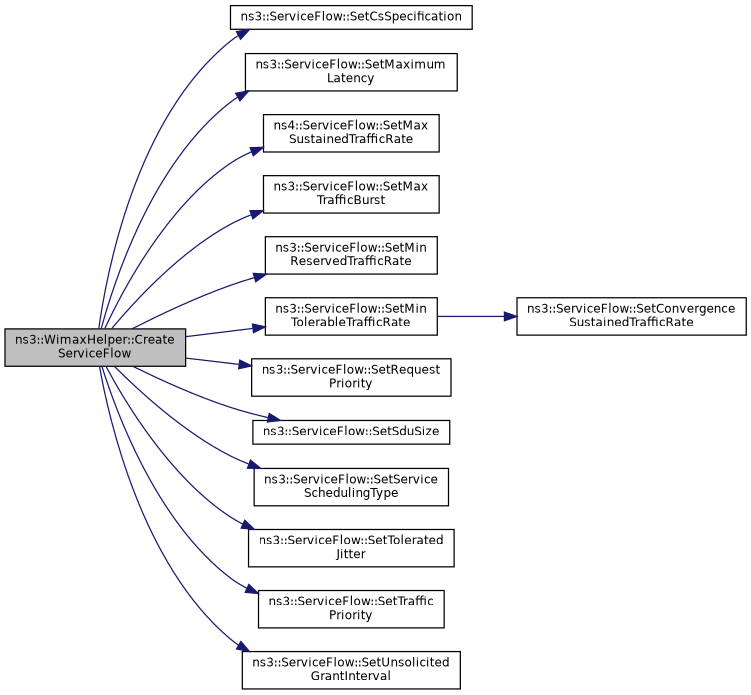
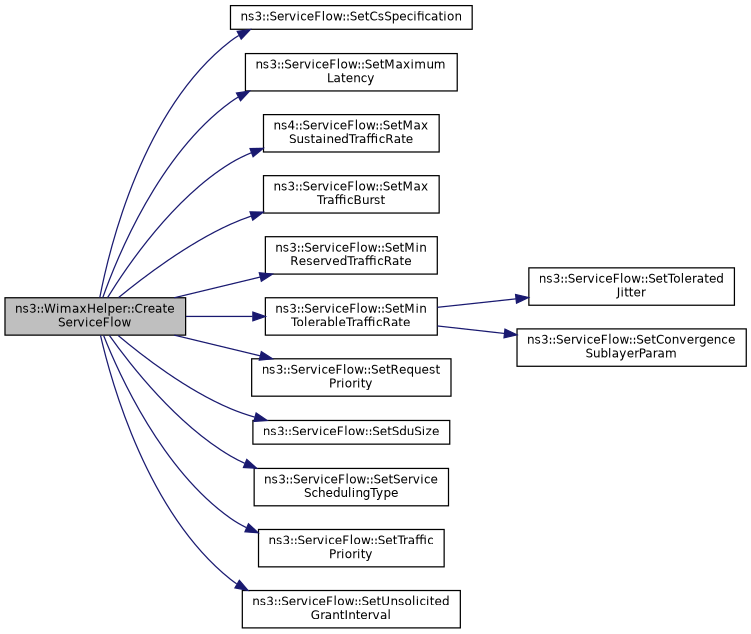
node "ns3::ServiceFlow::SetConvergence SustainedTrafficRate": label "ns3::ServiceFlow::SetConvergence SustainedTrafficRate" -> "ns3::ServiceFlow::SetConvergence SublayerParam"
edge "ns3::WimaxHelper::Create ServiceFlow" -> "ns3::ServiceFlow::SetTolerated Jitter": now "ns3::ServiceFlow::SetMin TolerableTrafficRate" -> "ns3::ServiceFlow::SetTolerated Jitter"
